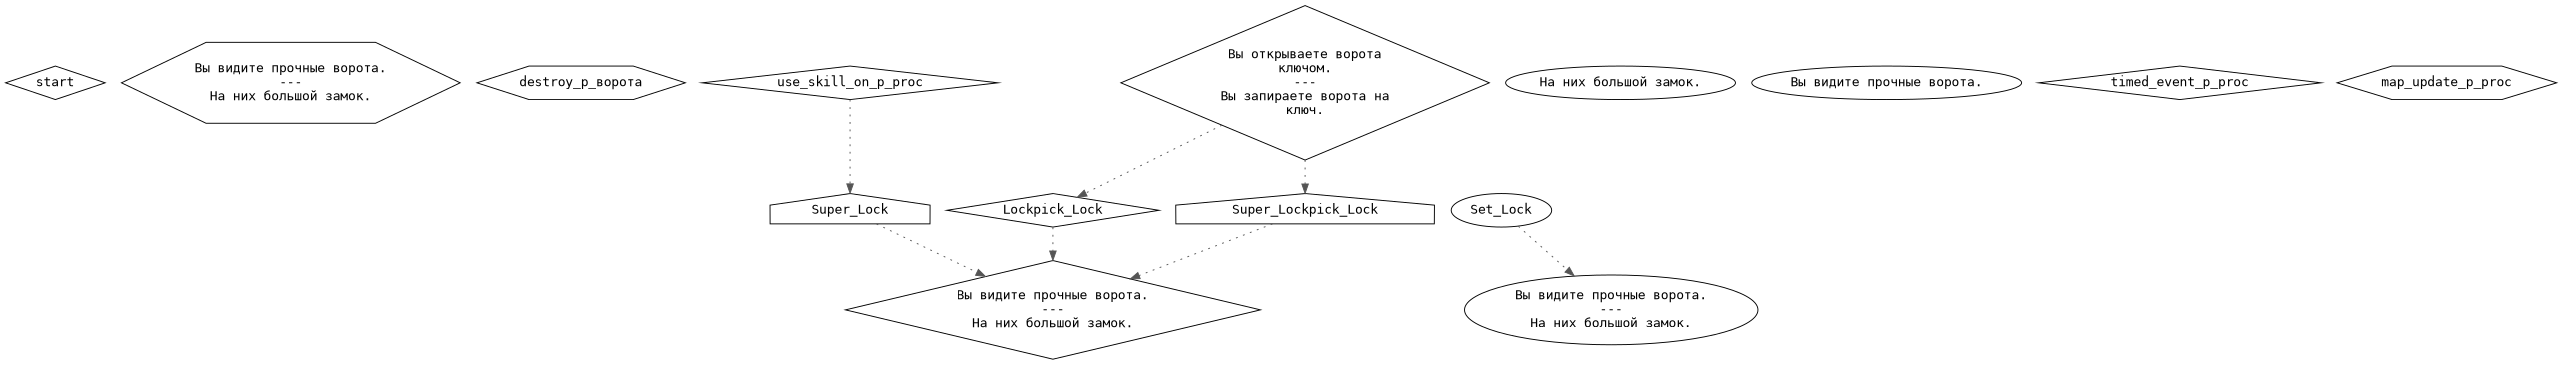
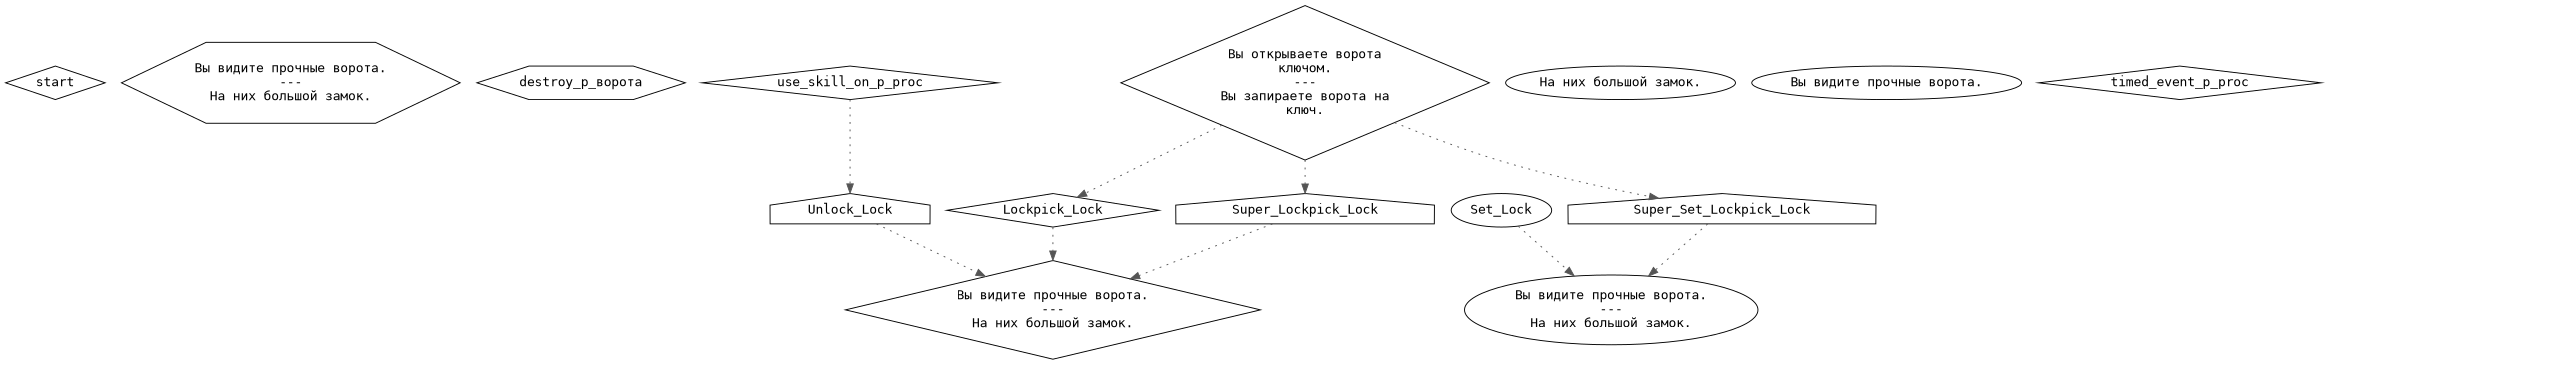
node "map_update_p_proc": removed
node "Super_Lock": label "Super_Lock" -> "Unlock_Lock"
node "Super_Set_Lockpick_Lock": added
